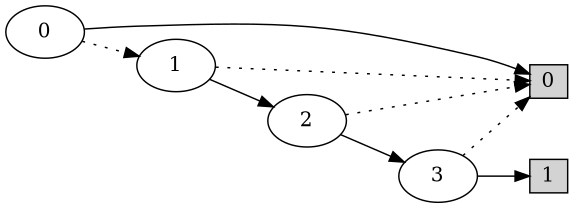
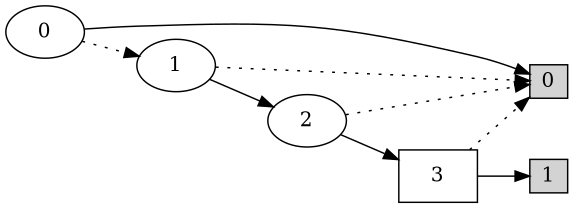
node "3": shape ellipse -> box
